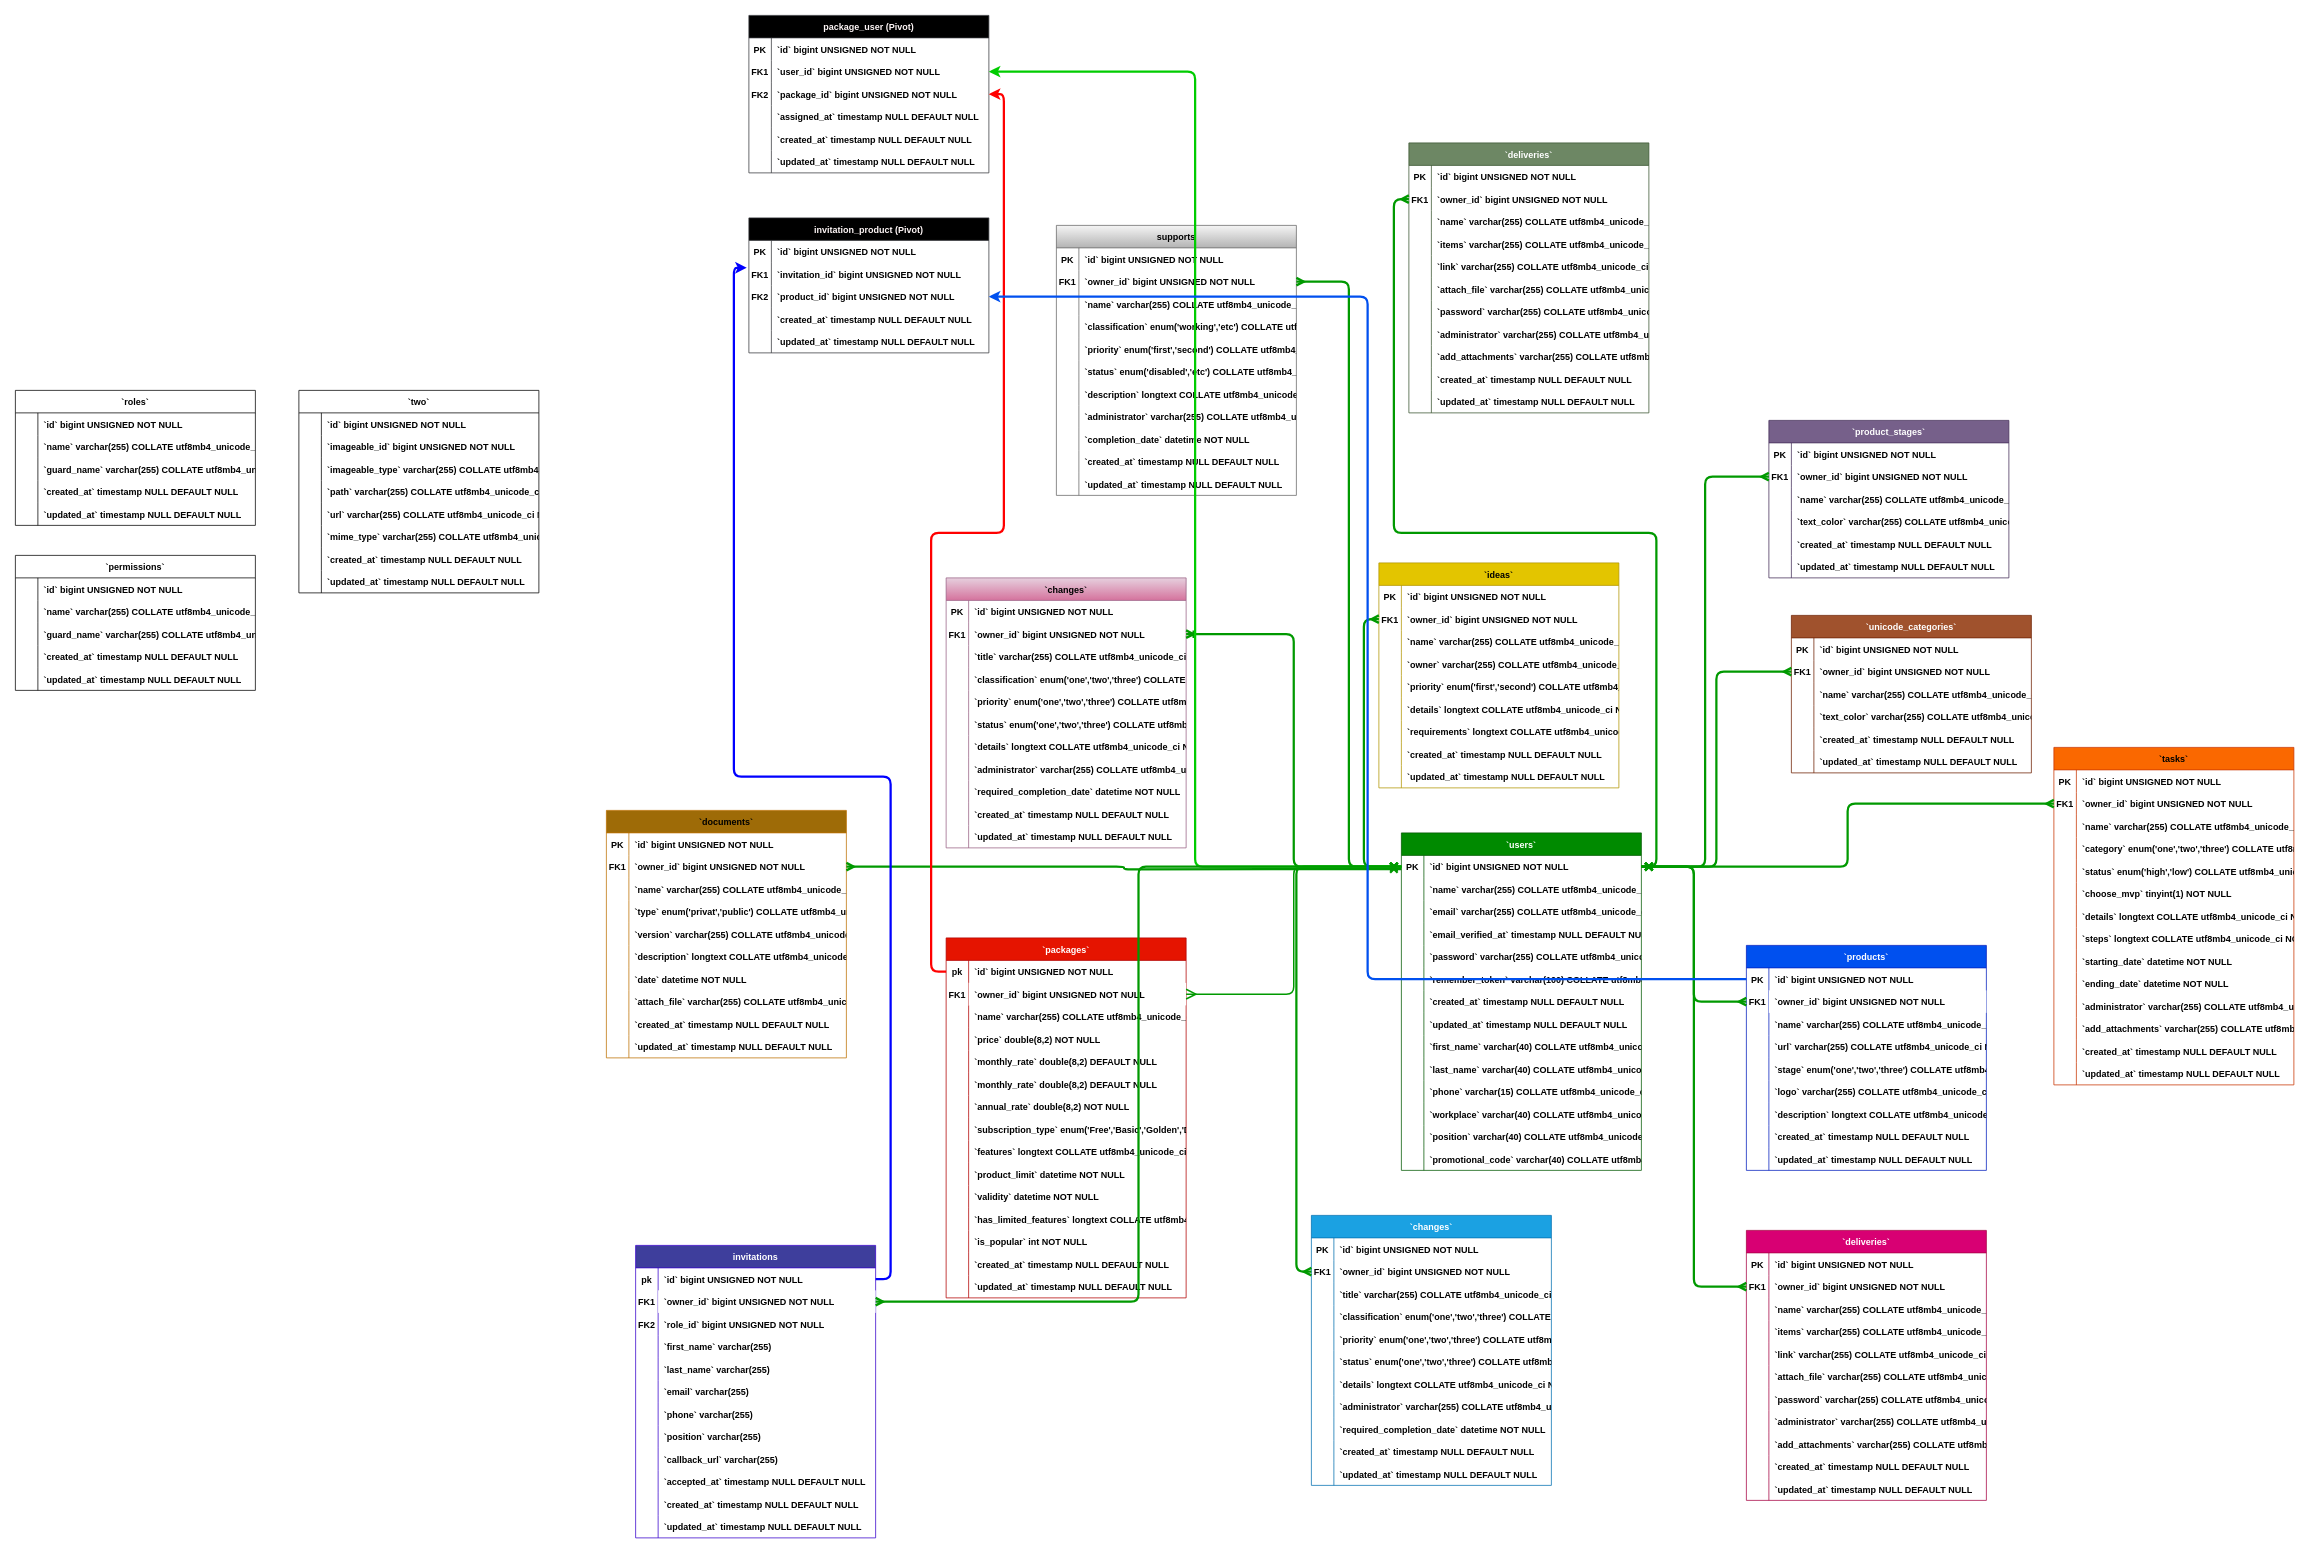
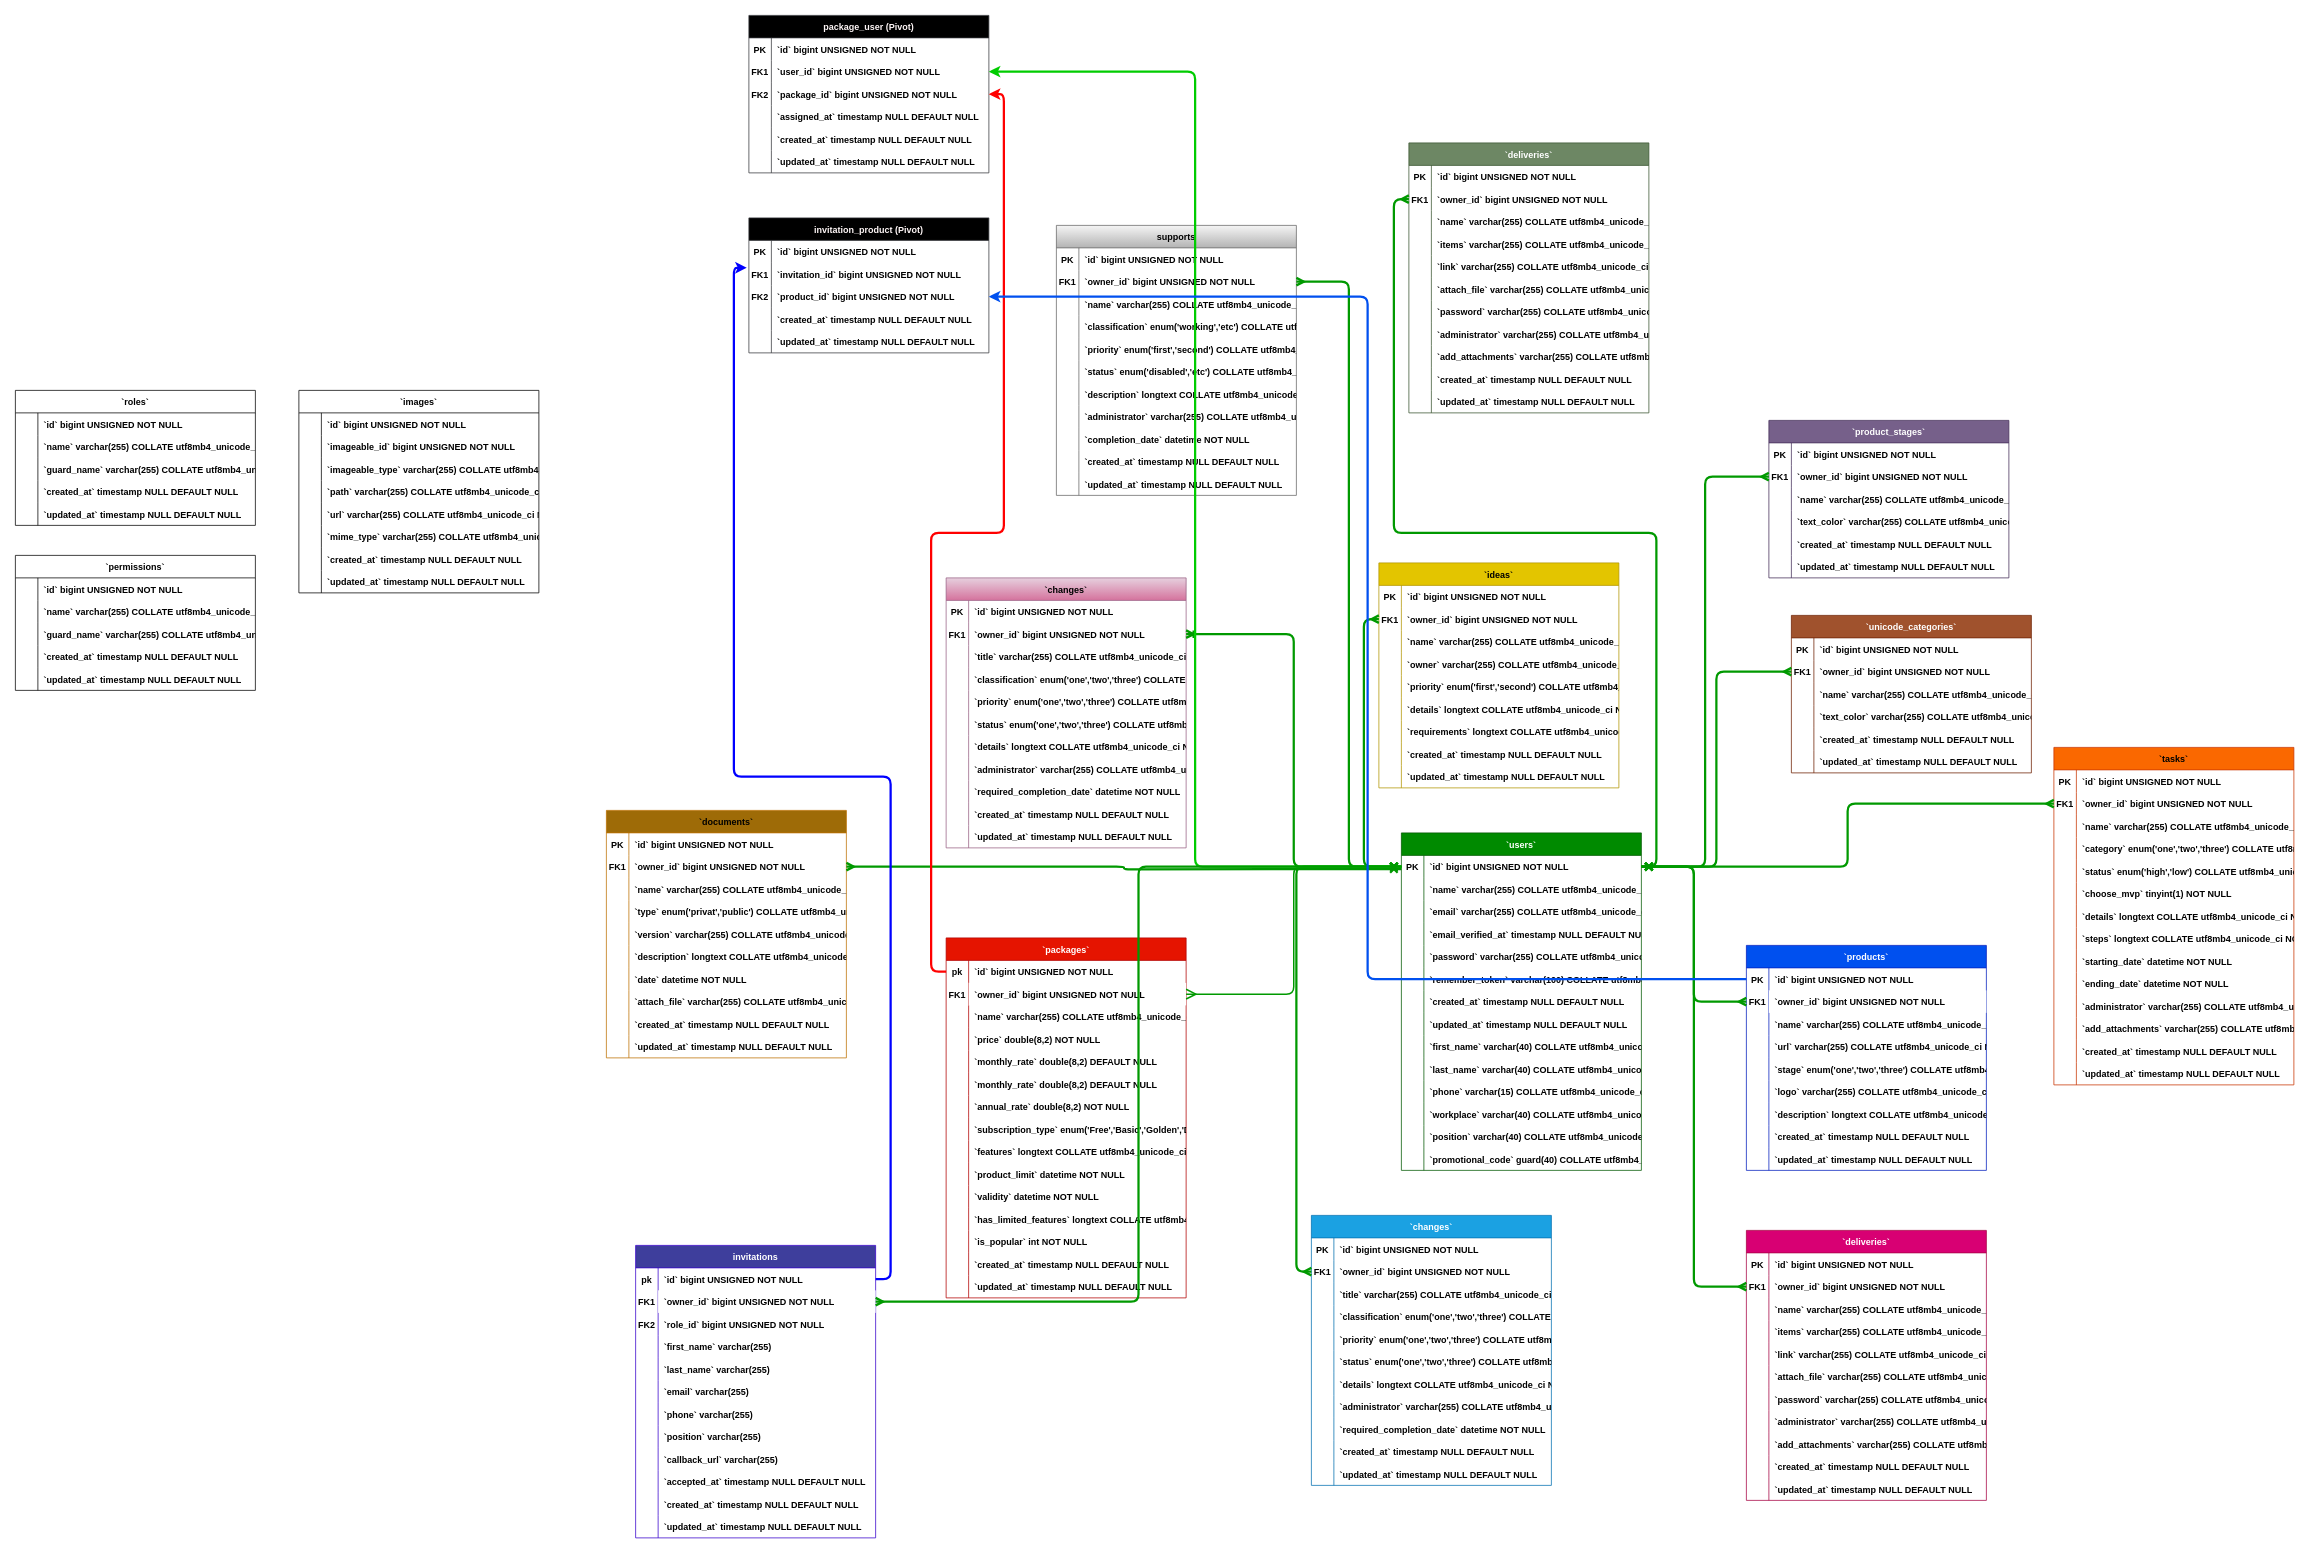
node "`two`": label "`two`" -> "`images`"
node "`promotional_code` varchar(40) COLLATE utf8mb4_unicode_ci DEFAULT NULL": label "`promotional_code` varchar(40) COLLATE utf8mb4_unicode_ci DEFAULT NULL" -> "`promotional_code` guard(40) COLLATE utf8mb4_unicode_ci DEFAULT NULL"
